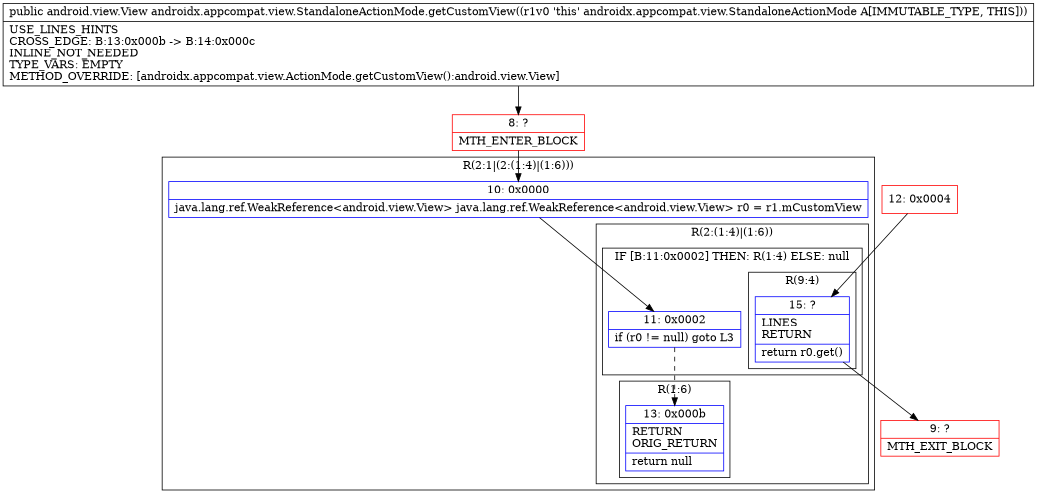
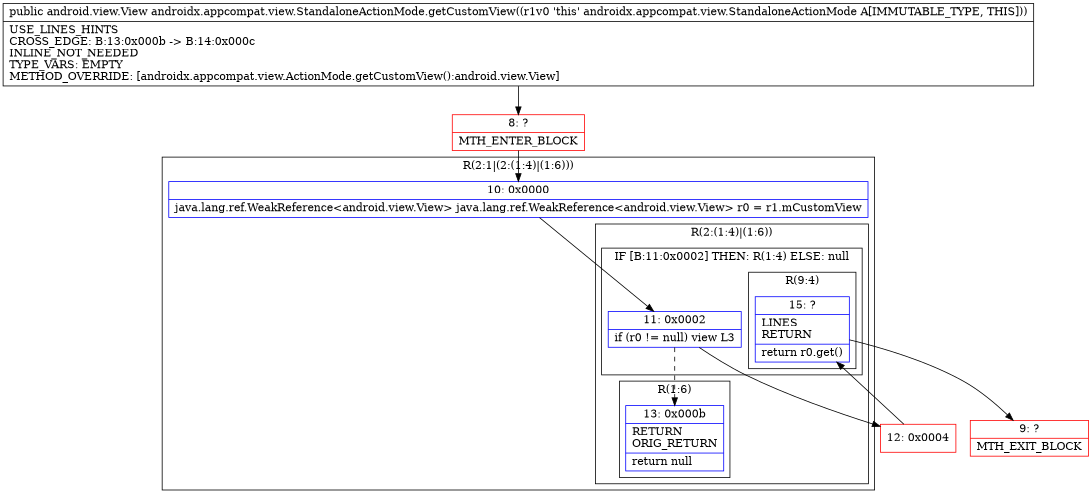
node "11: 0x0002": text "if (r0 != null) goto L3" -> "if (r0 != null) view L3"
edge "11: 0x0002" -> "12: 0x0004": added
